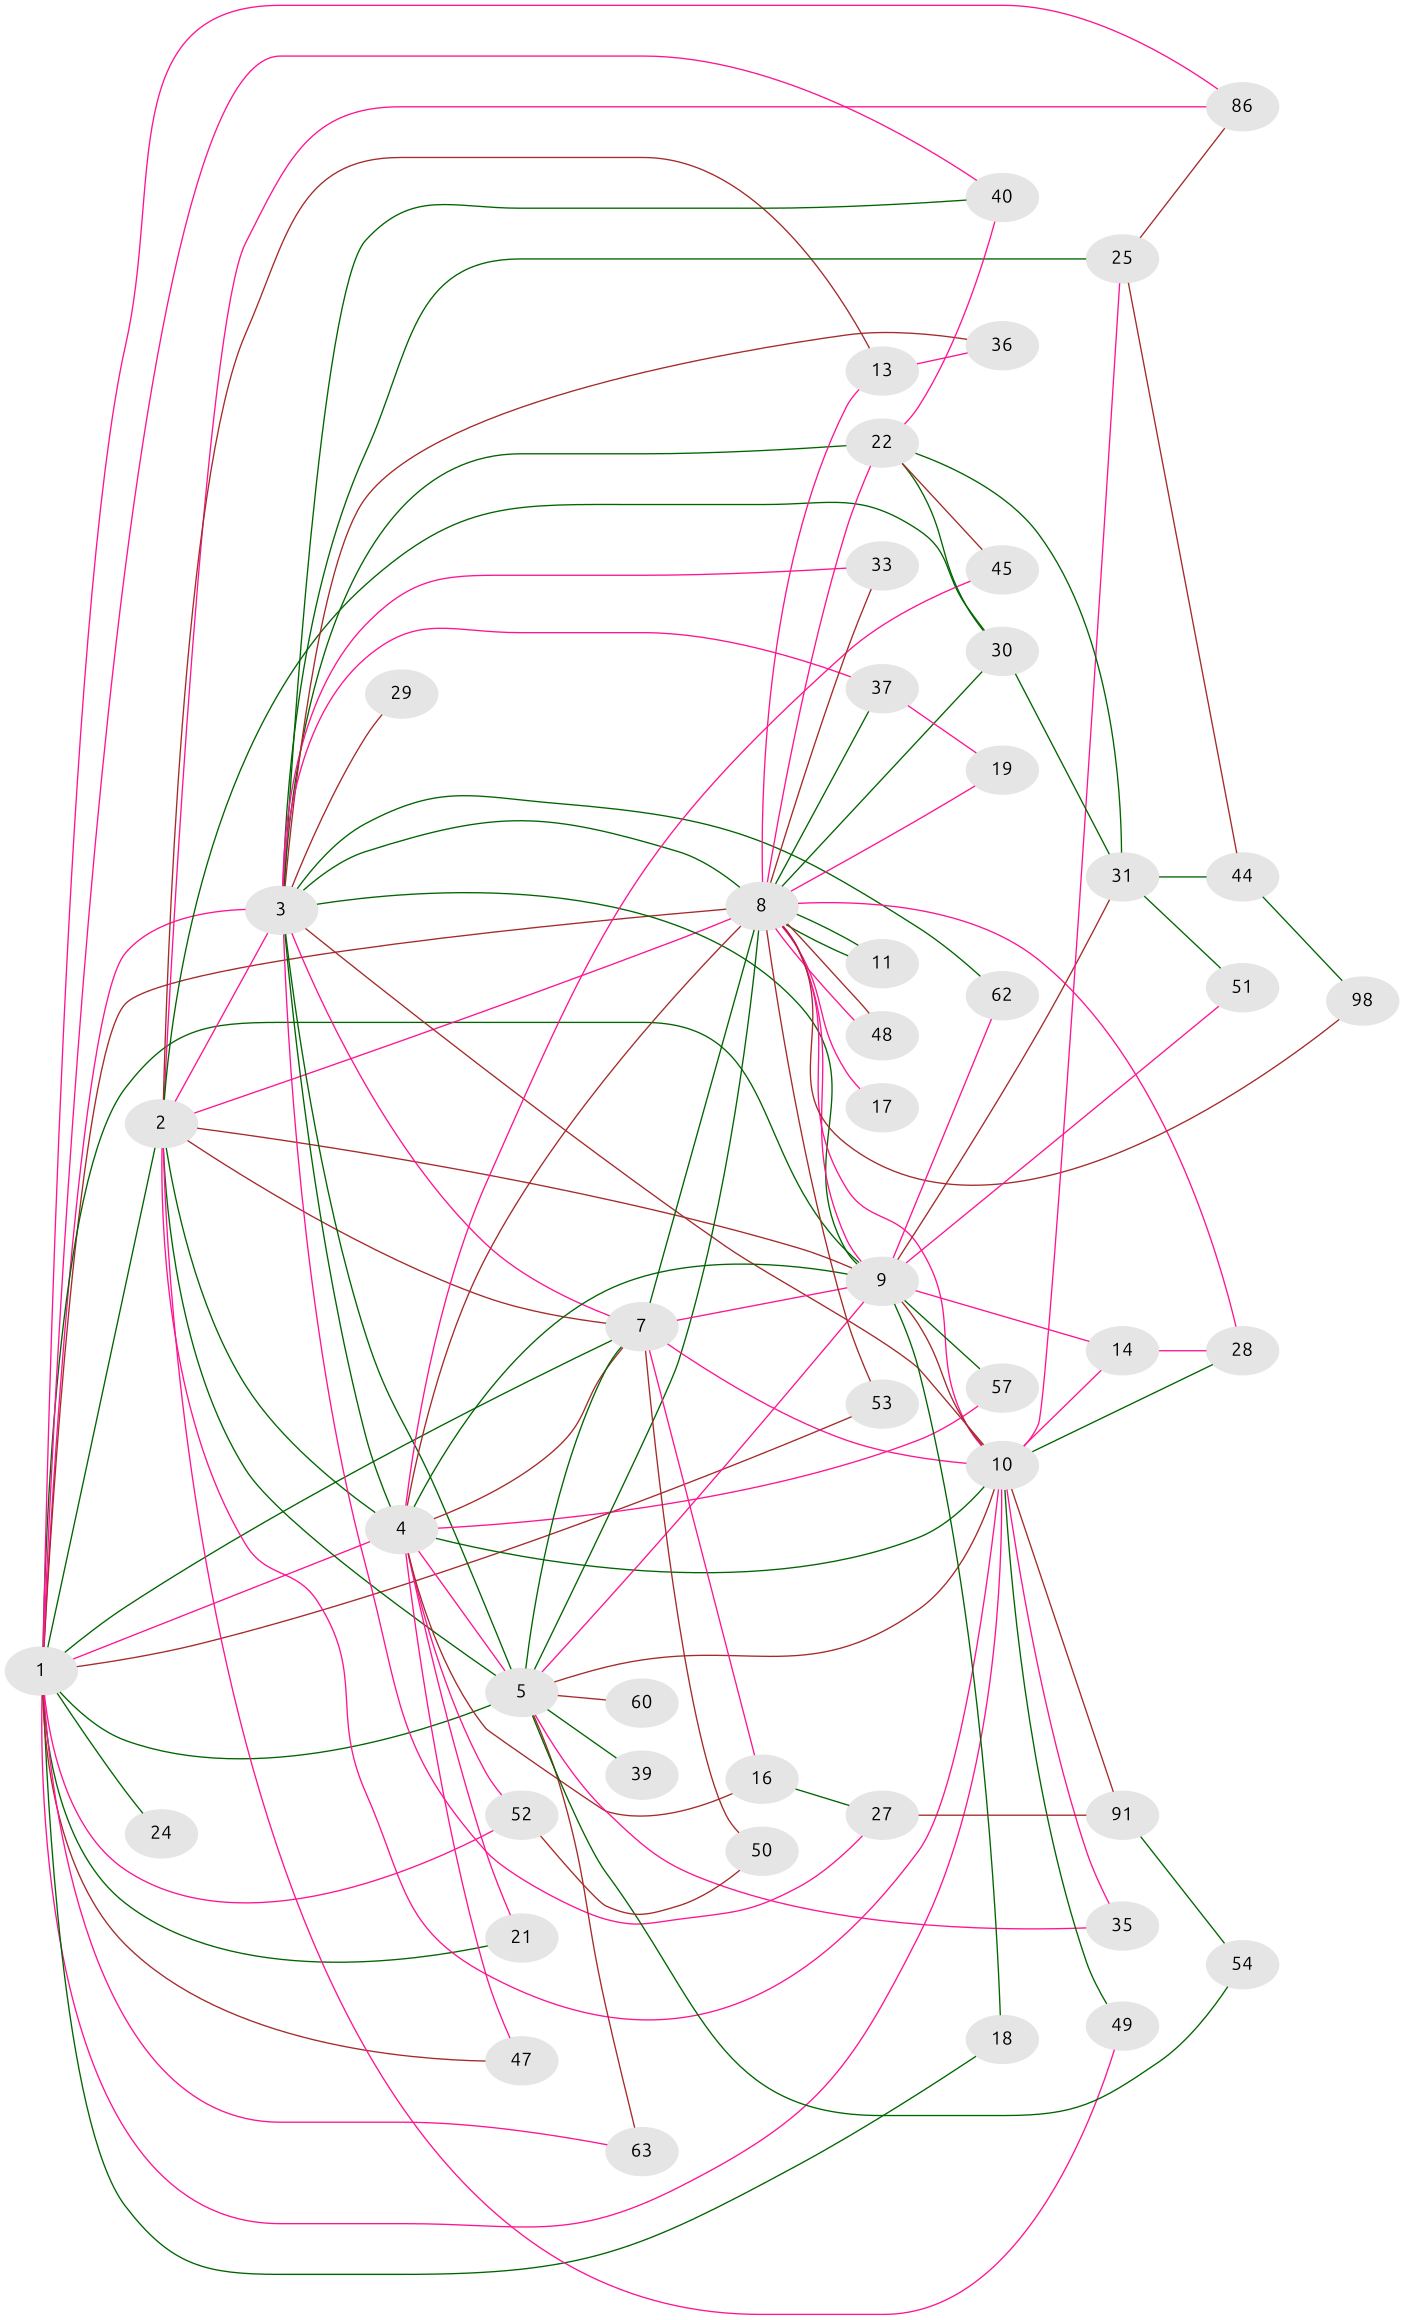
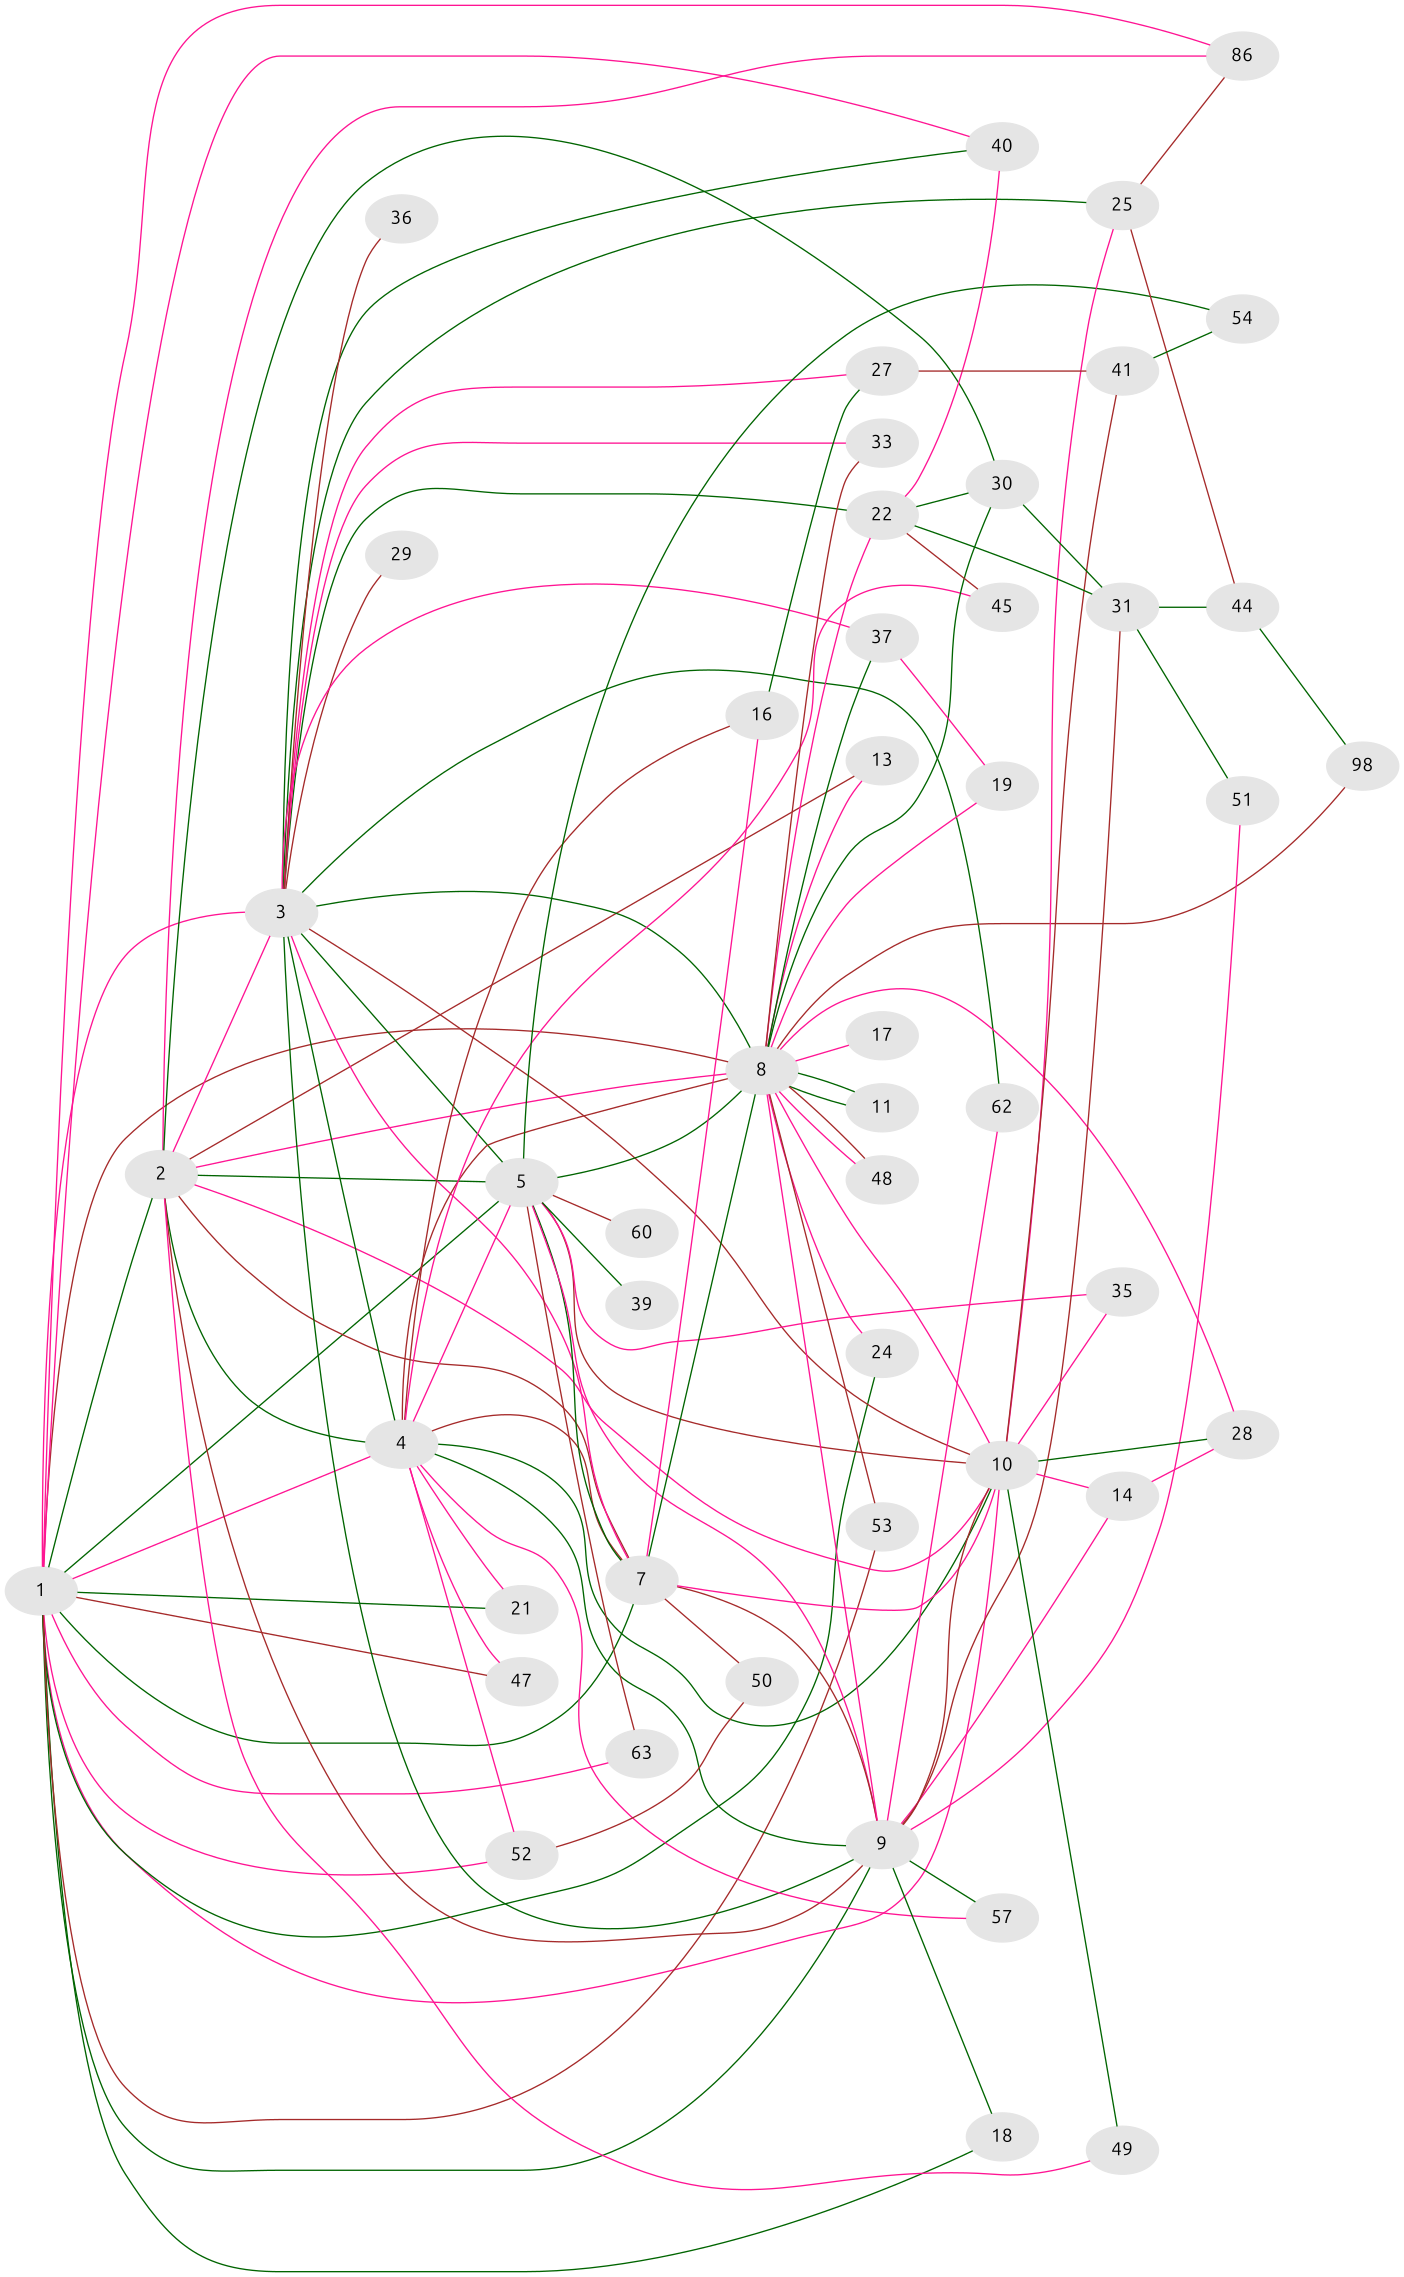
edge "36" -- "13": removed
edge "8" -- "24": added
edge "9" -- "7": color deeppink -> brown
node "91": label "91" -> "41"
